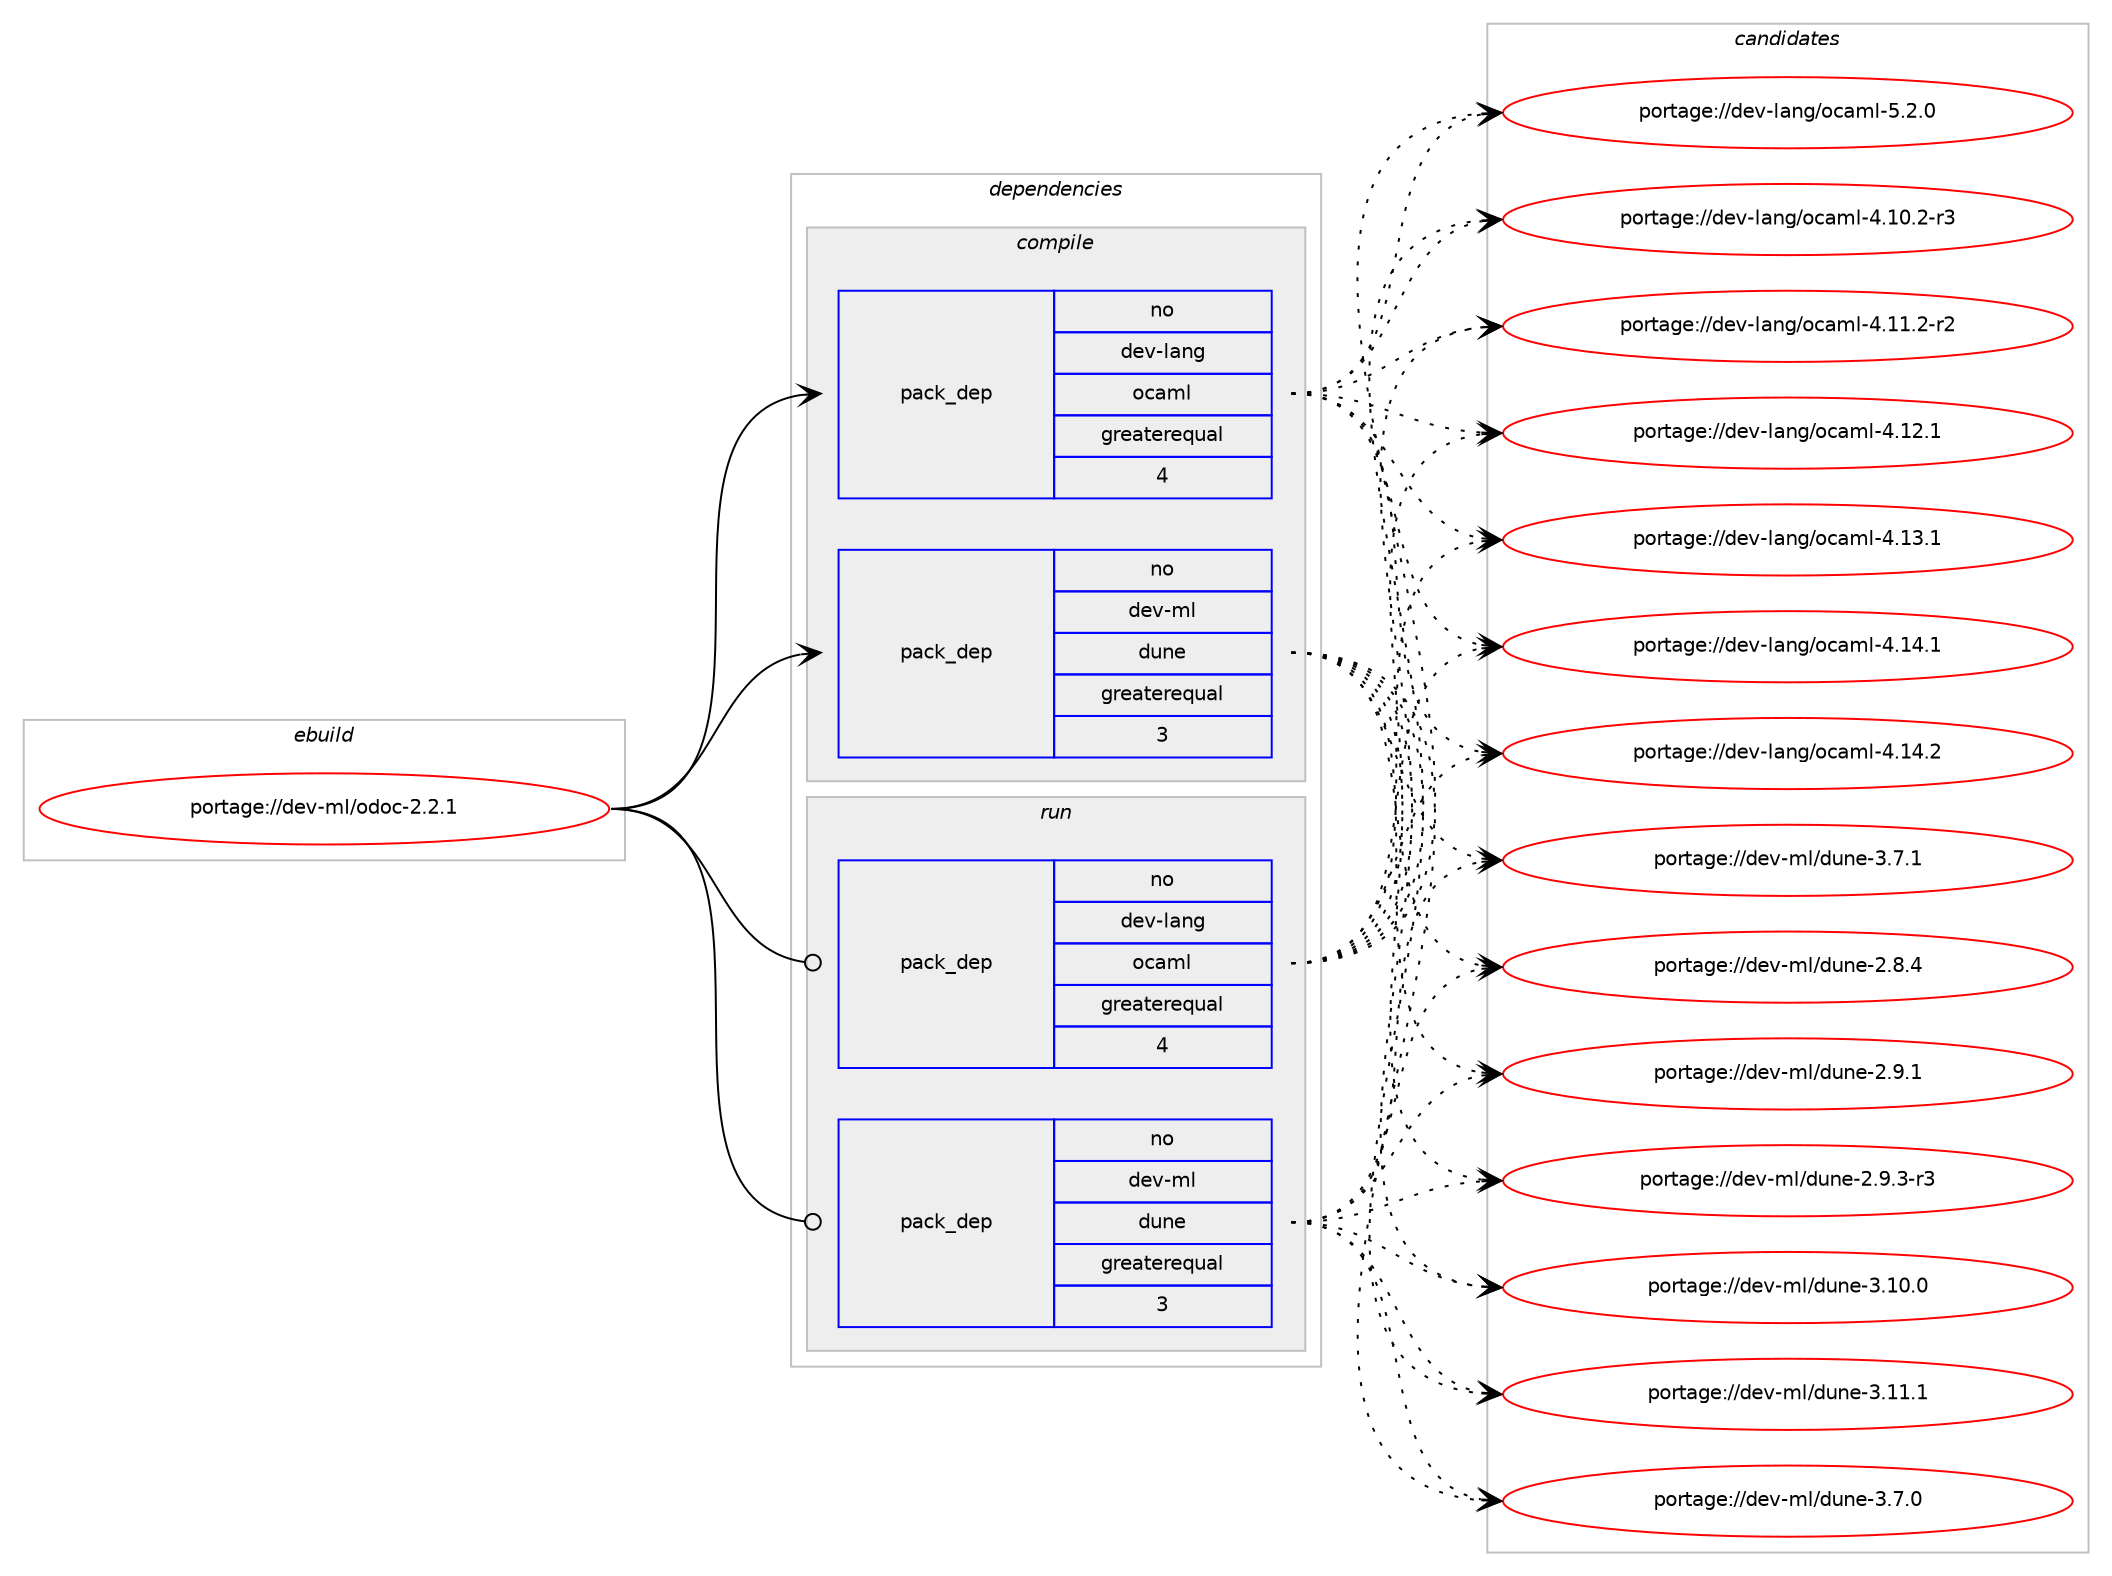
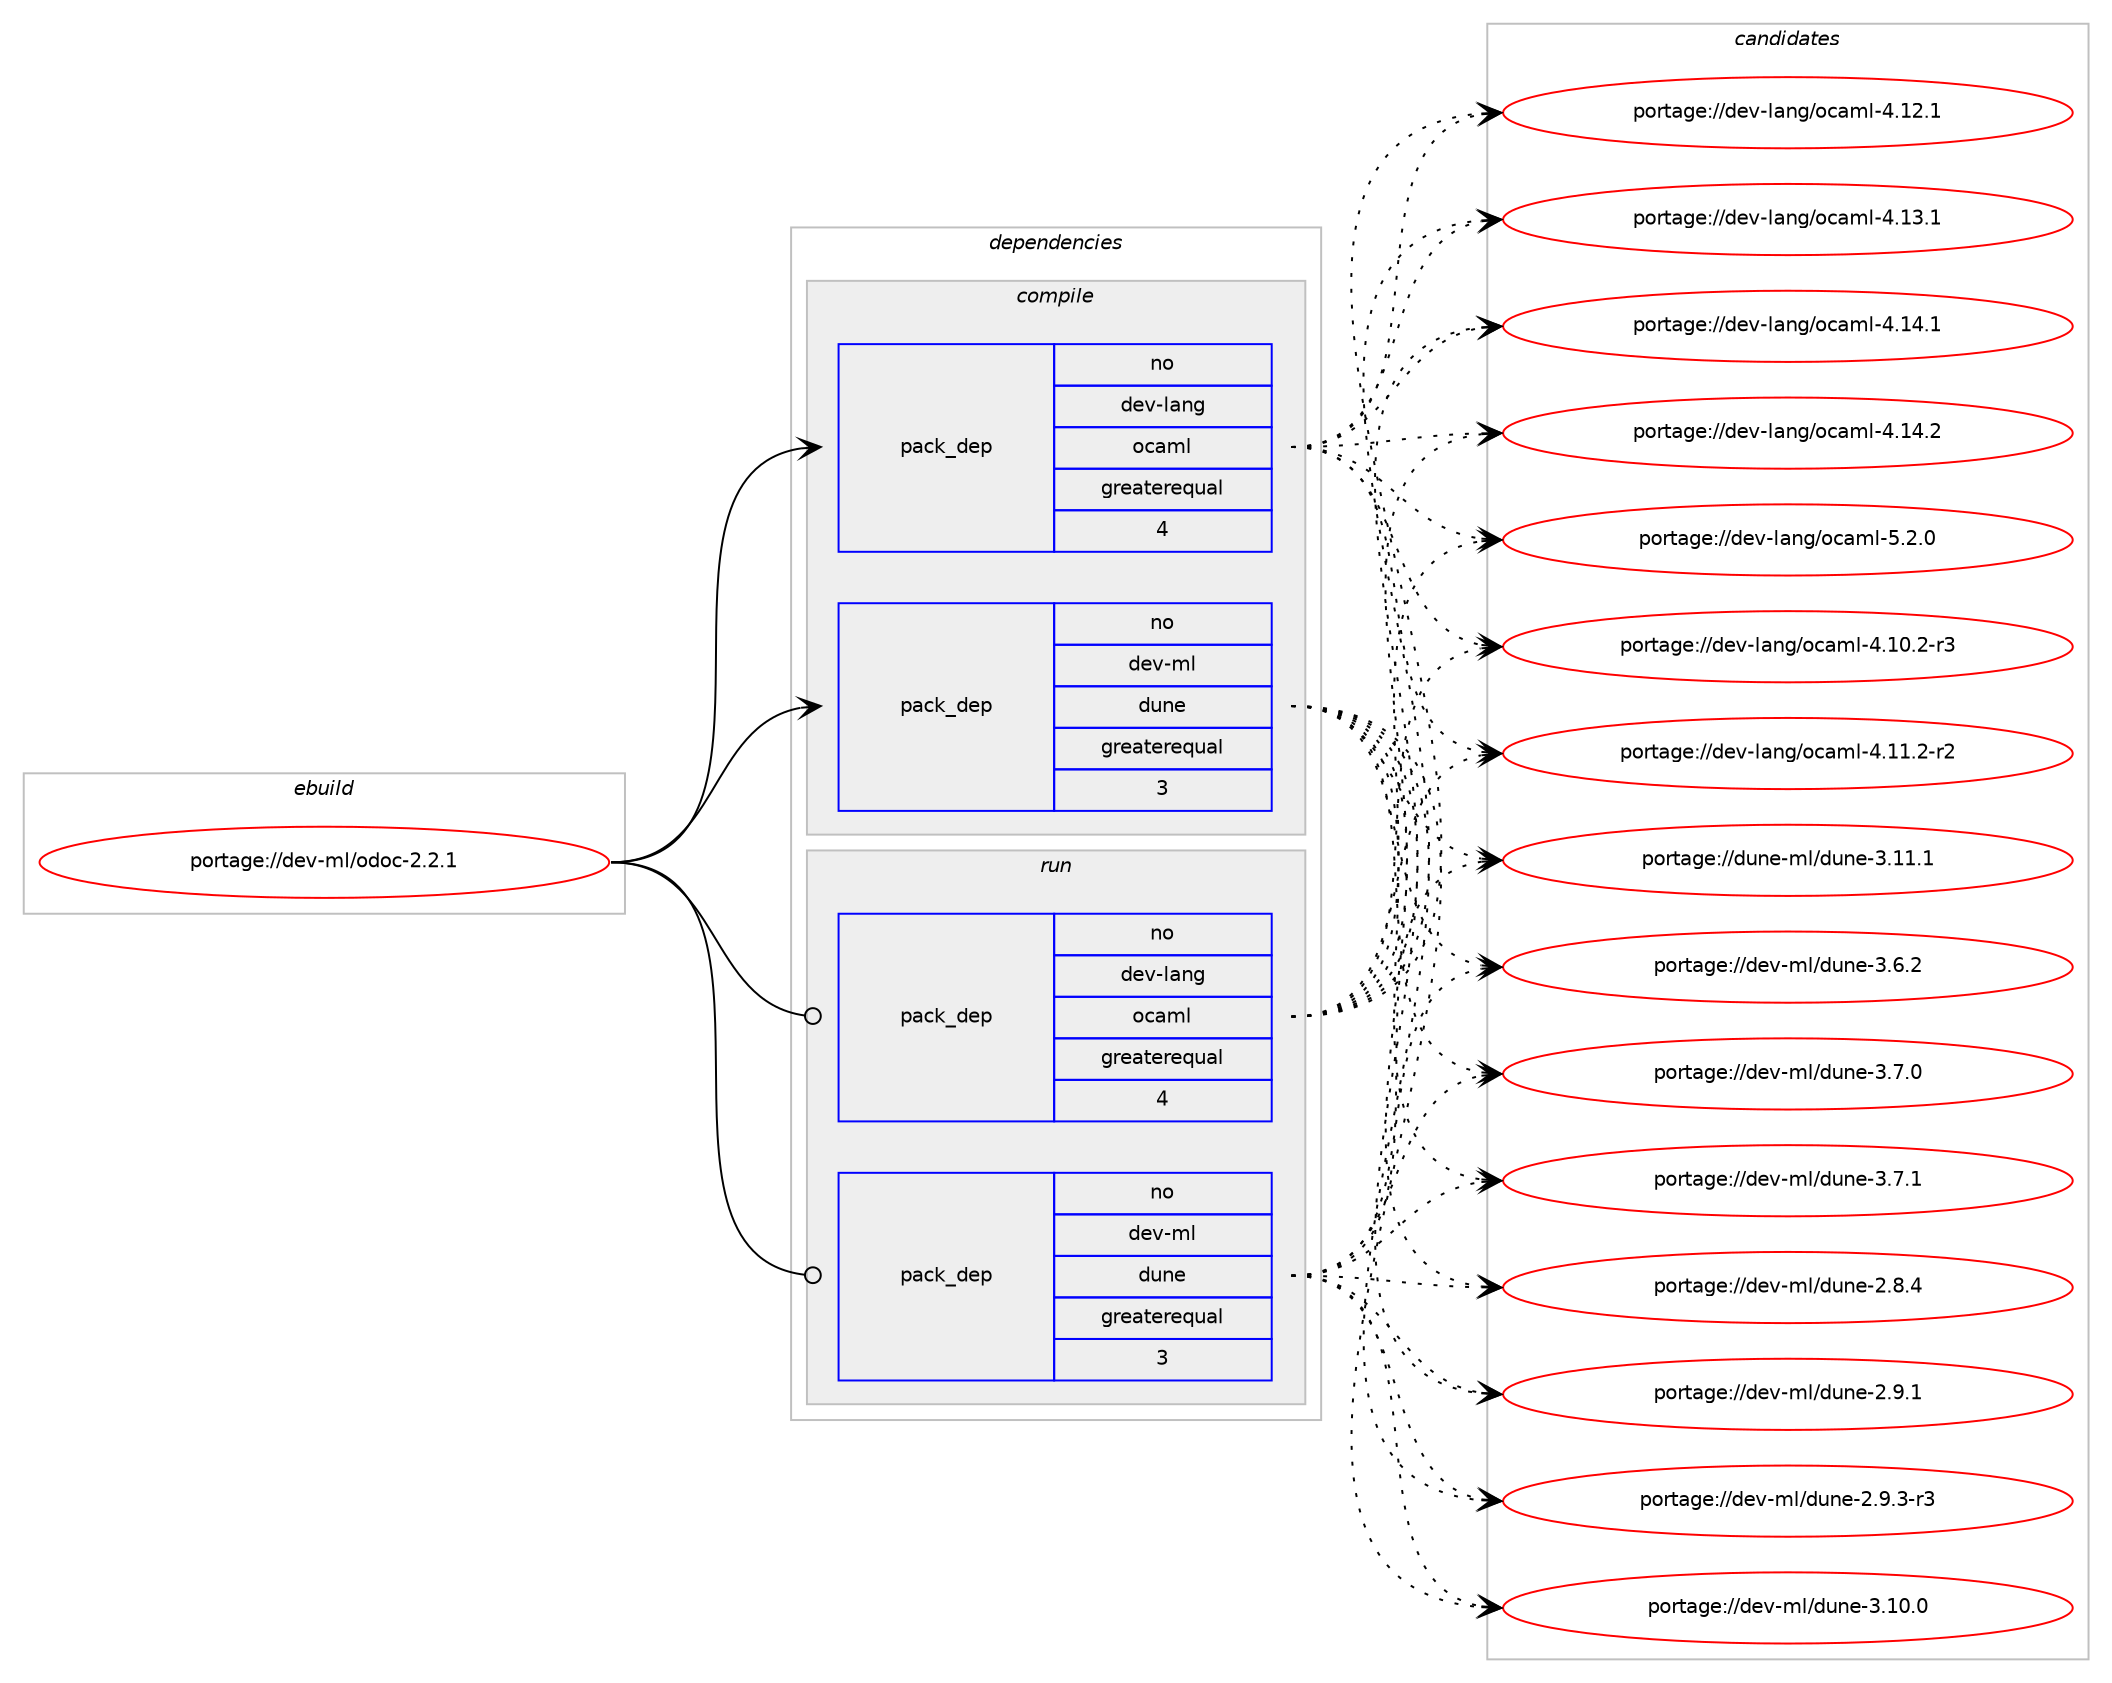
node "portage://dev-ml/dune-3.6.2": added
node "portage://dev-ml/dune-3.11.1": label "portage://dev-ml/dune-3.11.1" -> "portage://dune-ml/dune-3.11.1"
